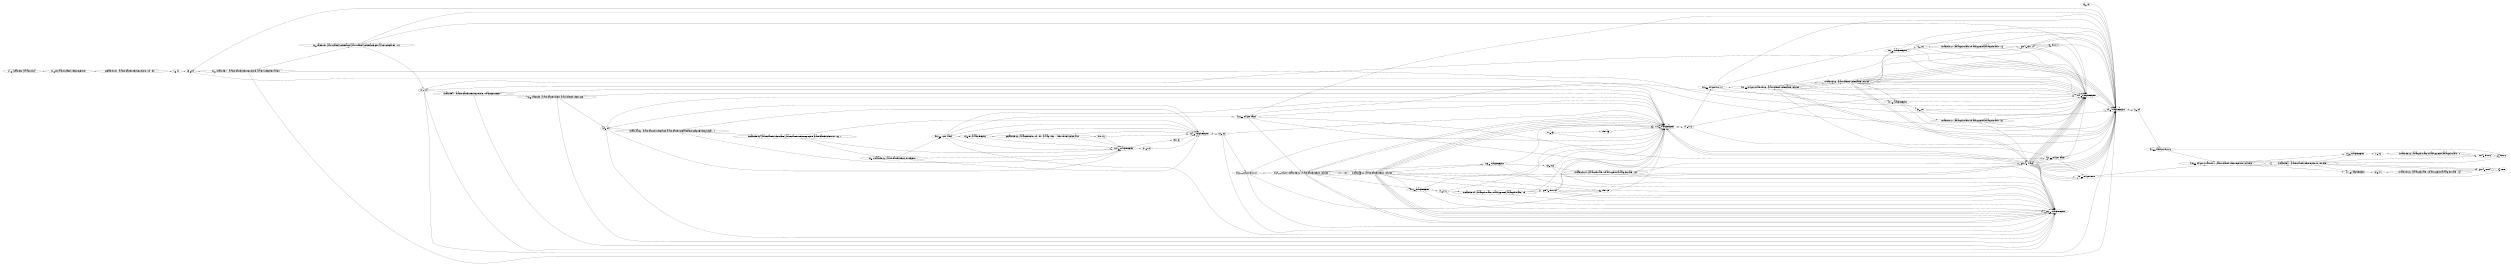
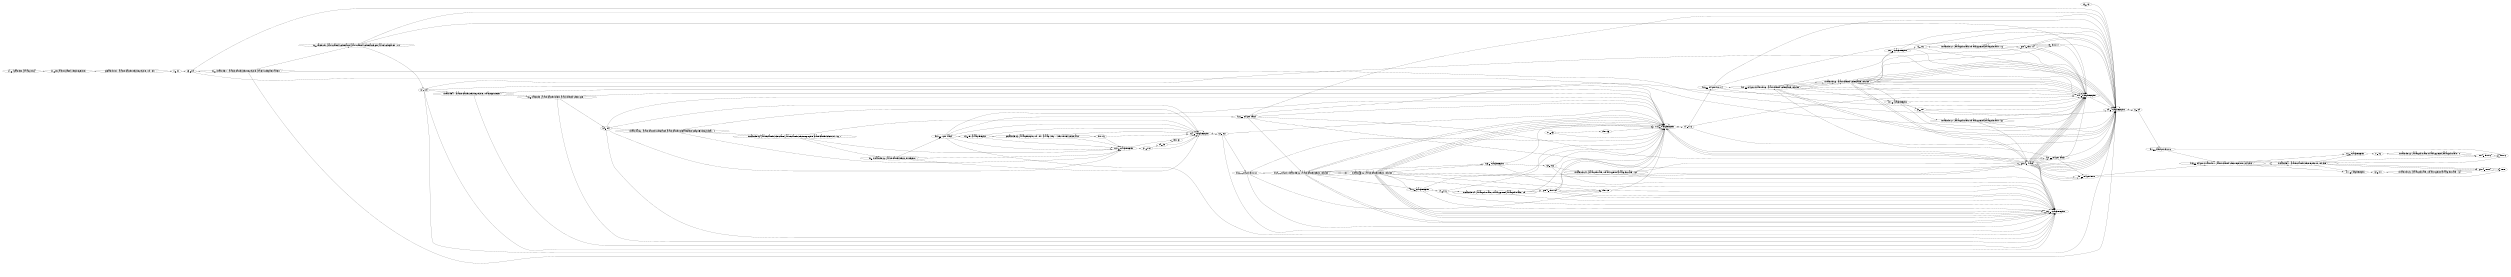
node "r29 = r31": added
